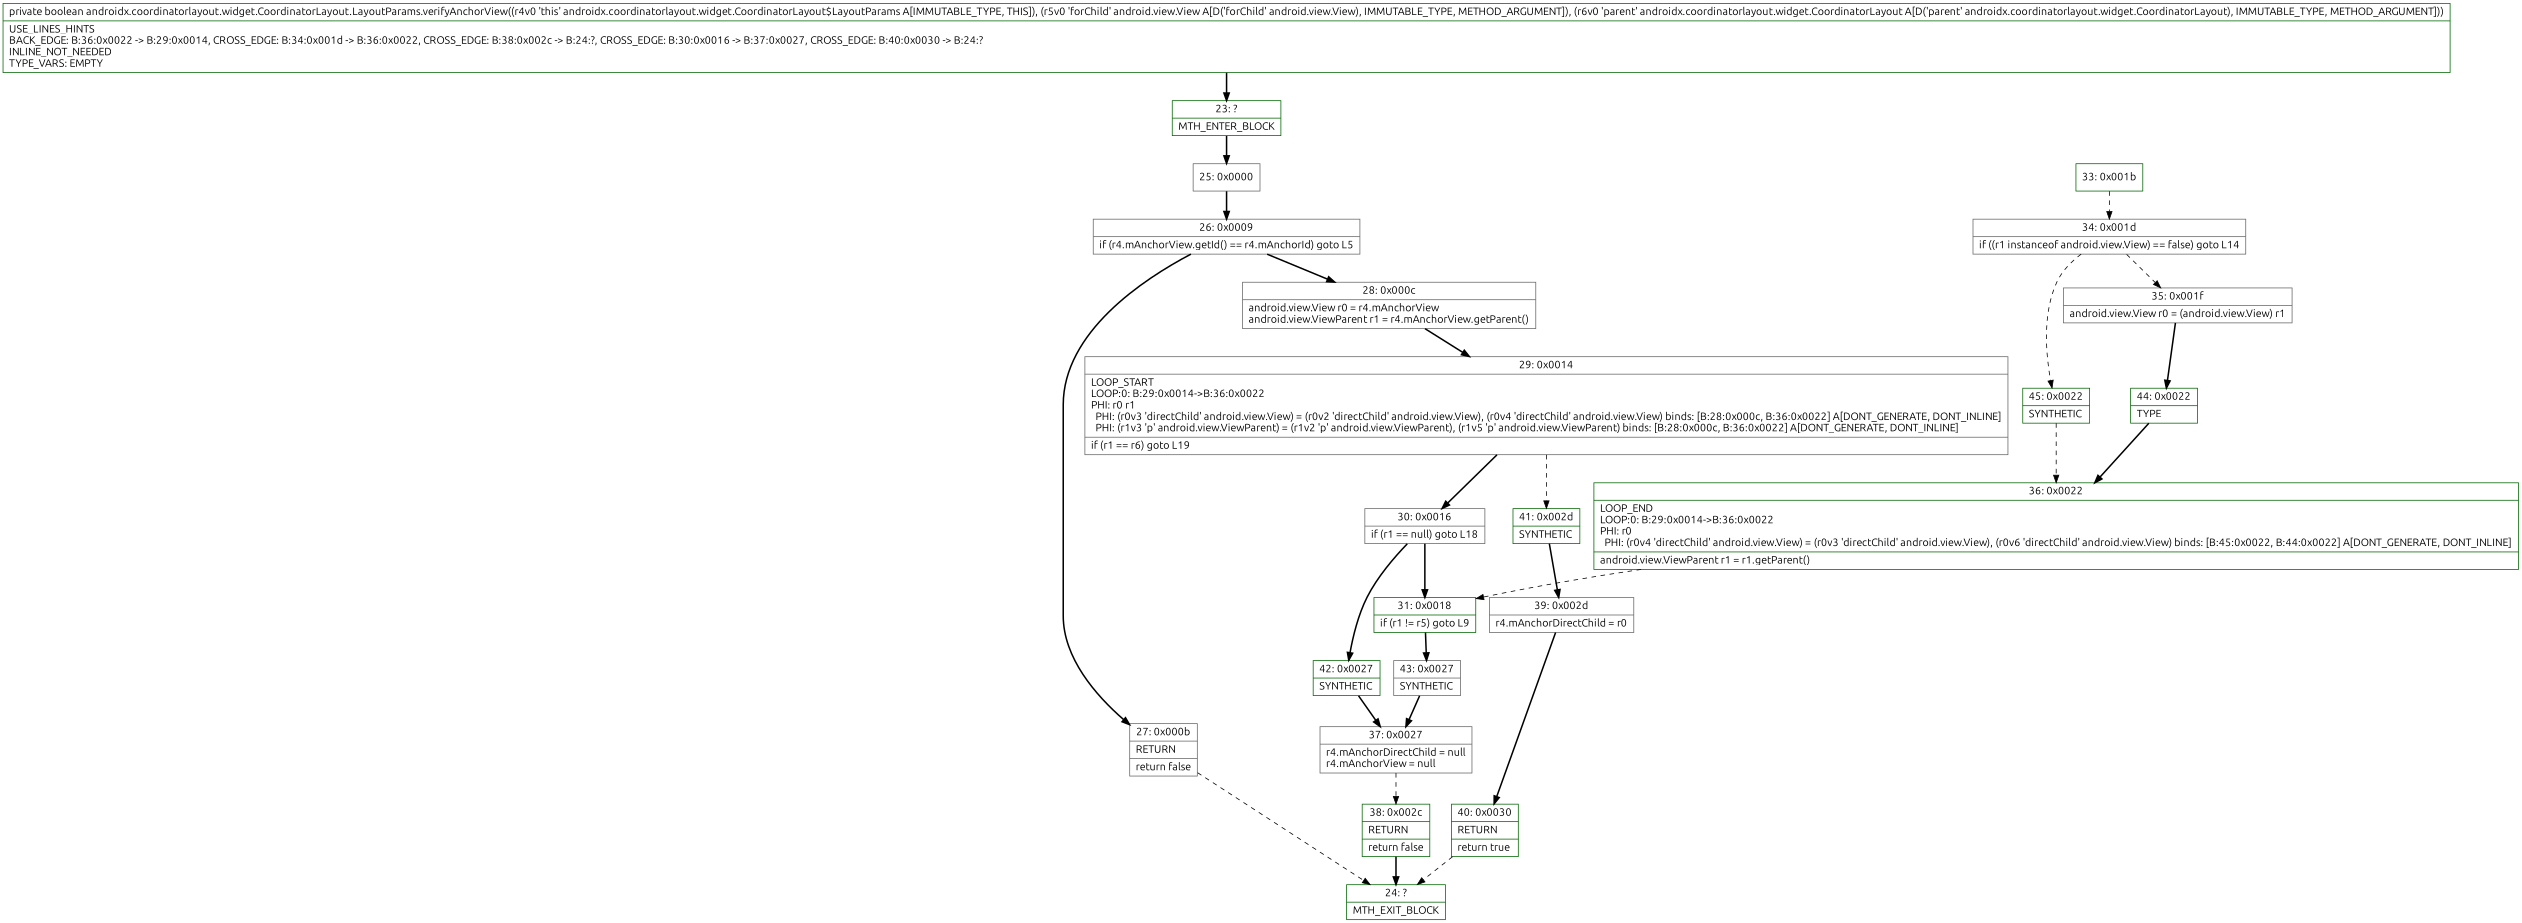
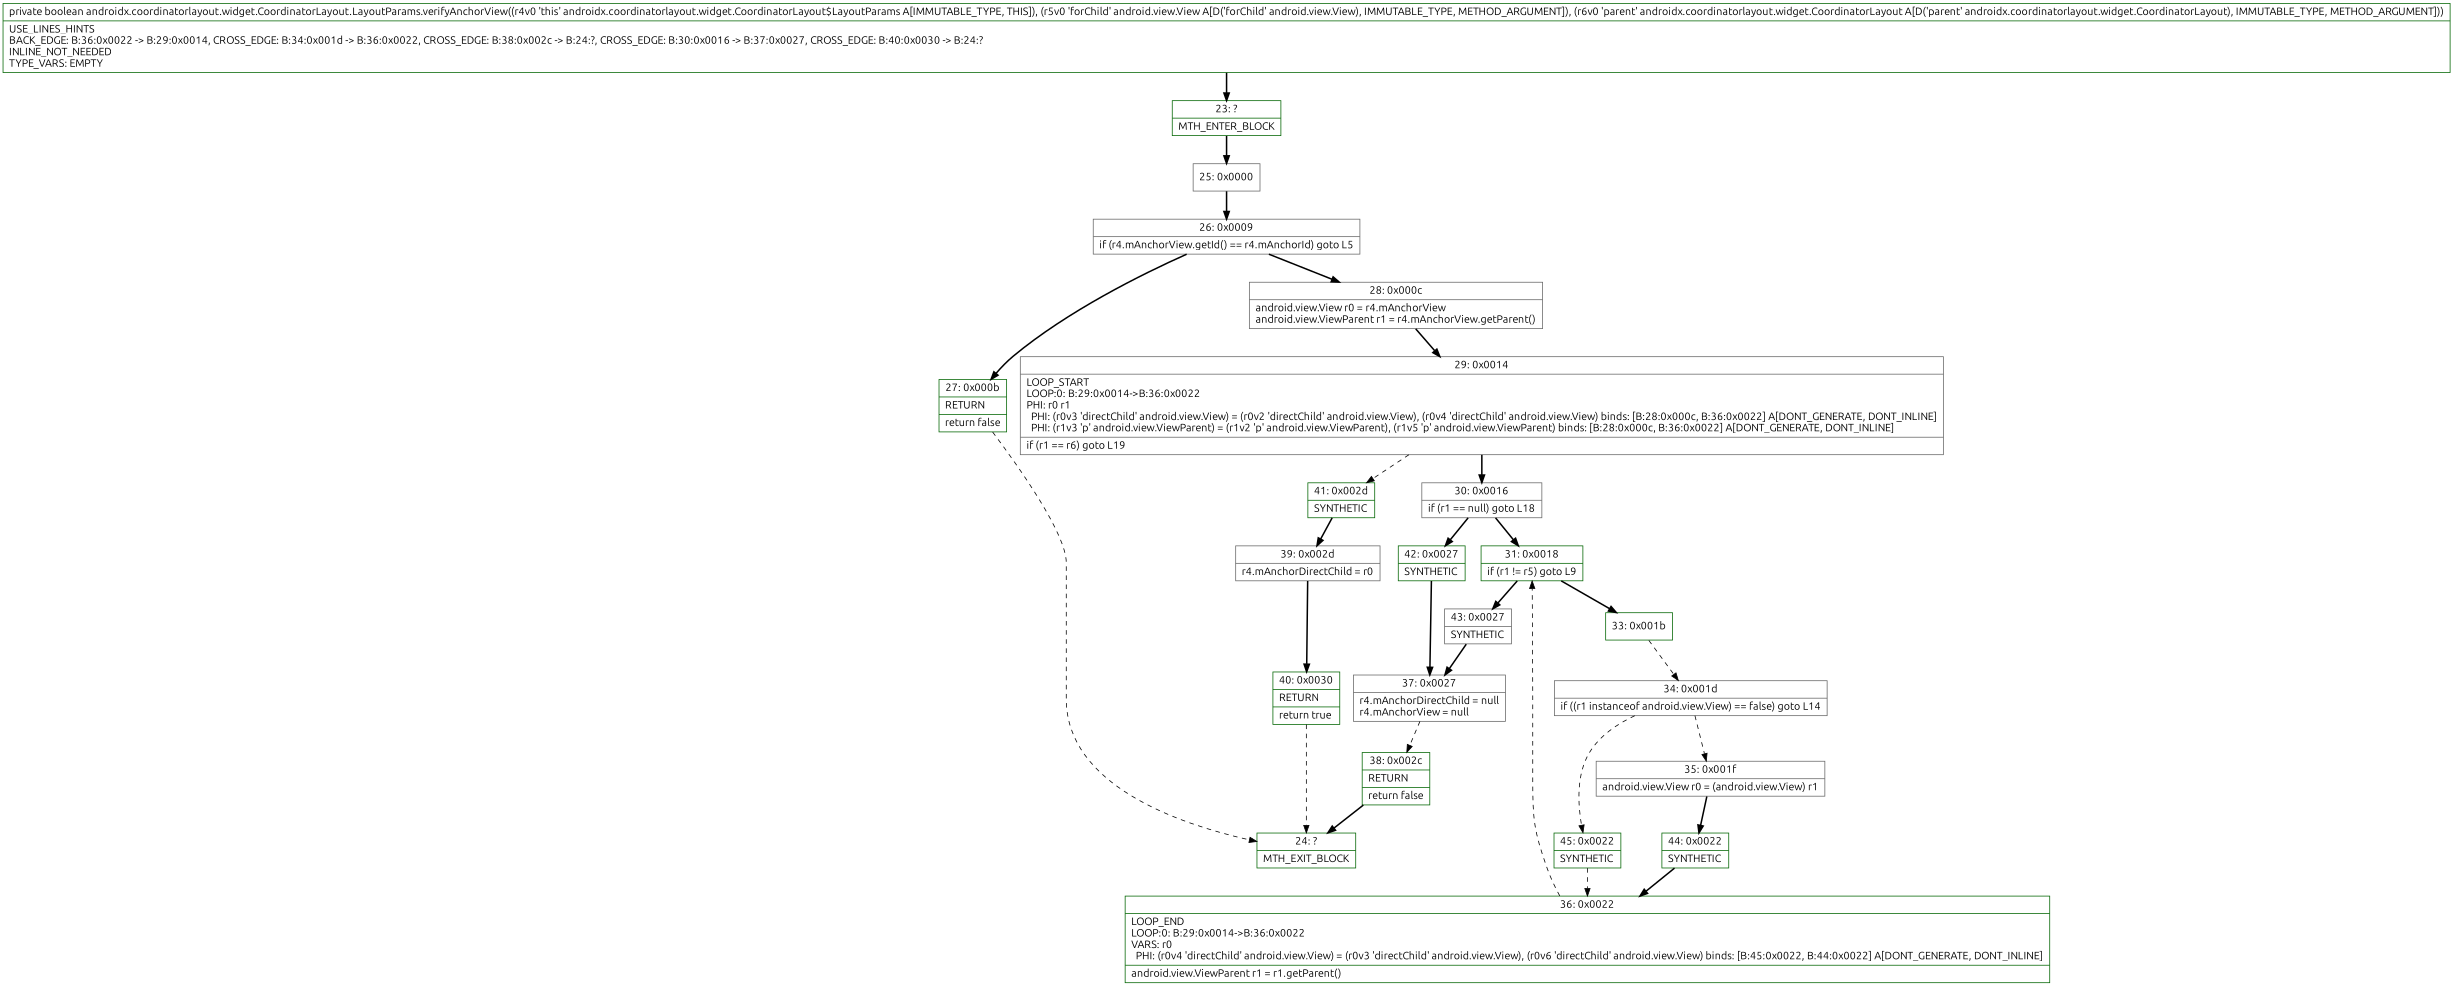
node "44: 0x0022": text "TYPE" -> "SYNTHETIC"
node "36: 0x0022": text "PHI: r0" -> "VARS: r0"
edge "31: 0x0018" -> "33: 0x001b": added
node "27: 0x000b": color gray40 -> darkgreen
